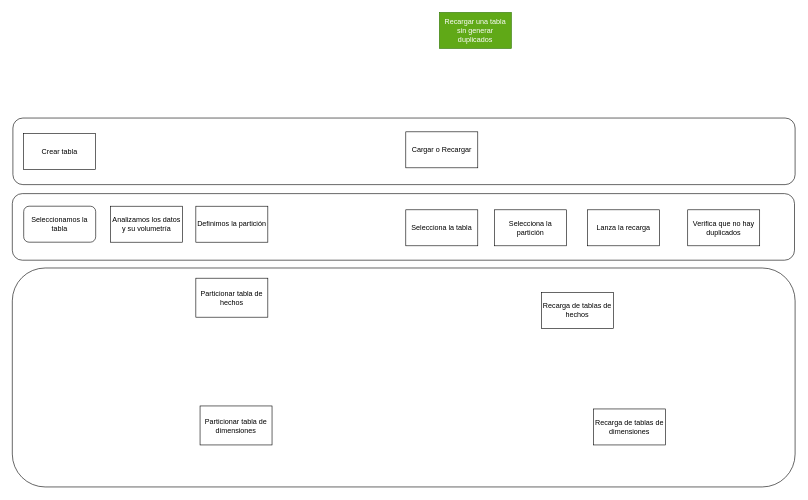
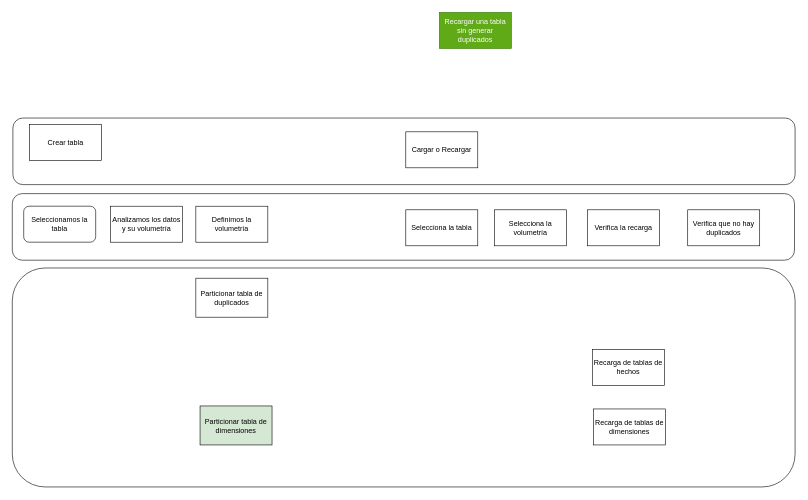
node "Crear tabla": moved (60, 151) -> (66, 142)
node "Definimos la partición": label "Definimos la partición" -> "Definimos la volumetría"
node "Selecciona la partición": label "Selecciona la partición" -> "Selecciona la volumetría"
node "Lanza la recarga": label "Lanza la recarga" -> "Verifica la recarga"
node "Particionar tabla de hechos": label "Particionar tabla de hechos" -> "Particionar tabla de duplicados"
node "Recarga de tablas de hechos": moved (578, 311) -> (629, 368)
node "Particionar tabla de dimensiones": fillcolor #ffffff -> #d5e8d4
